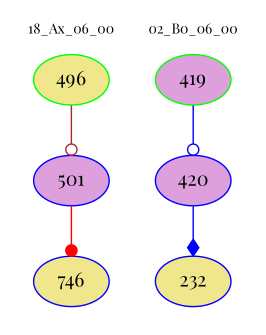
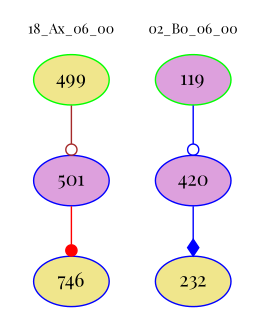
node "496": label "496" -> "499"
node "419": label "419" -> "119"
